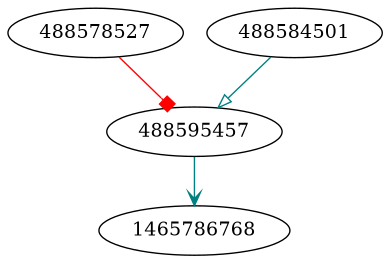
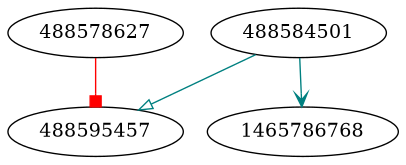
node "488578527": label "488578527" -> "488578627"
edge "488595457" -> "1465786768": now "488584501" -> "1465786768"
